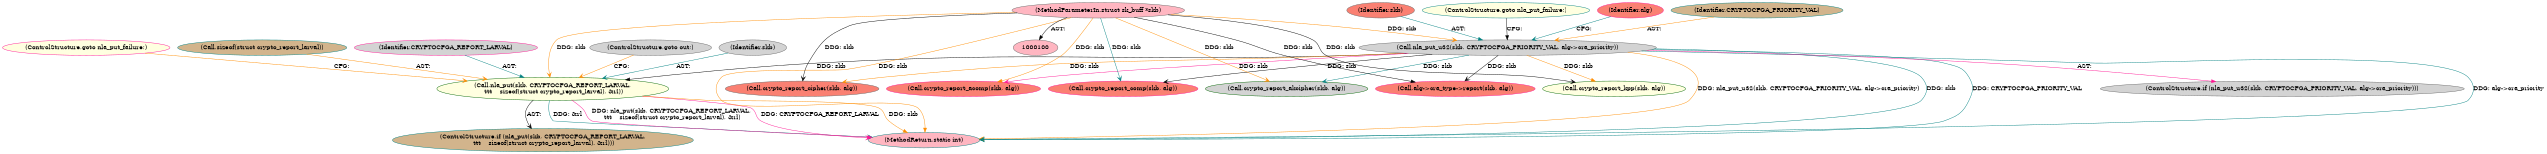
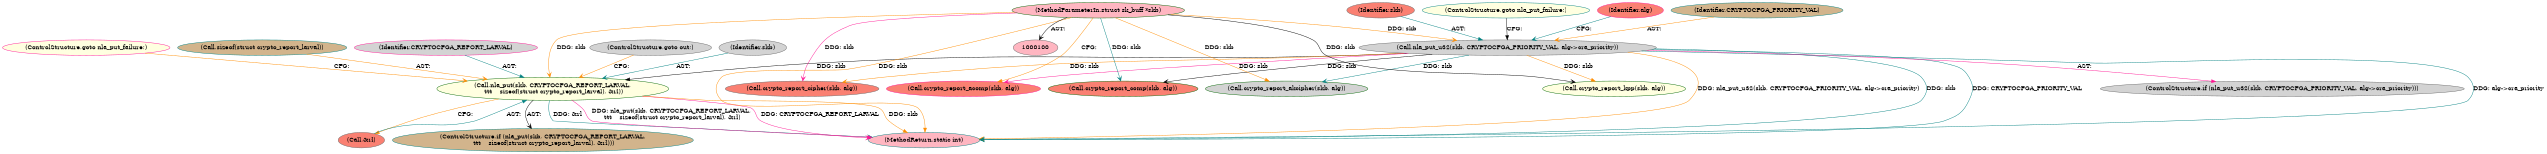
node "(MethodParameterIn,struct sk_buff *skb)": color gray40 -> darkgreen
edge "(MethodParameterIn,struct sk_buff *skb)" -> "(Call,crypto_report_cipher(skb, alg))": color black -> deeppink
edge "(MethodParameterIn,struct sk_buff *skb)" -> "1000100": arrowhead normal -> vee
edge "(MethodParameterIn,struct sk_buff *skb)" -> "(Call,crypto_report_acomp(skb, alg))": label "DDG: skb" -> "CFG: "
edge "(MethodParameterIn,struct sk_buff *skb)" -> "(Call,crypto_report_akcipher(skb, alg))": arrowhead vee -> normal
node "(Call,crypto_report_comp(skb, alg))": color deeppink -> darkgreen
node "(Call,alg->cra_type->report(skb, alg))": removed
node "(Call,&rl)": added
